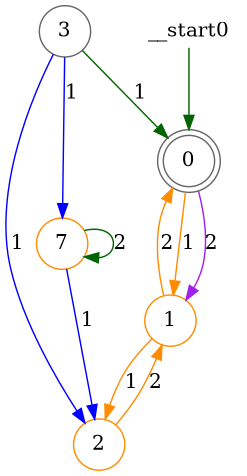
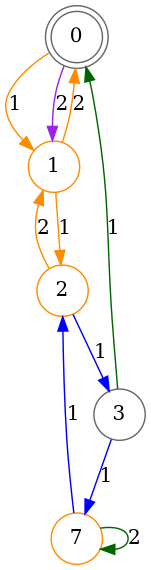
node "__start0": removed
edge "3" -> "2": reversed
